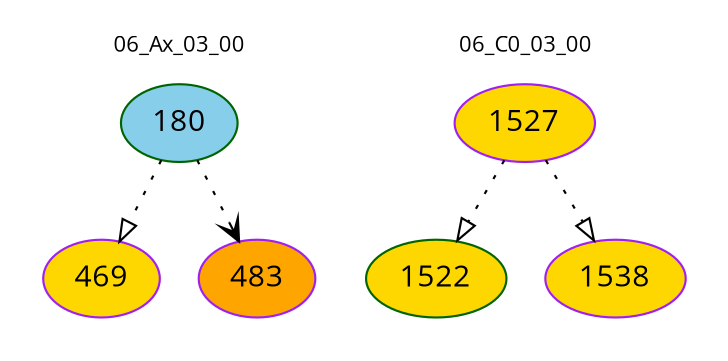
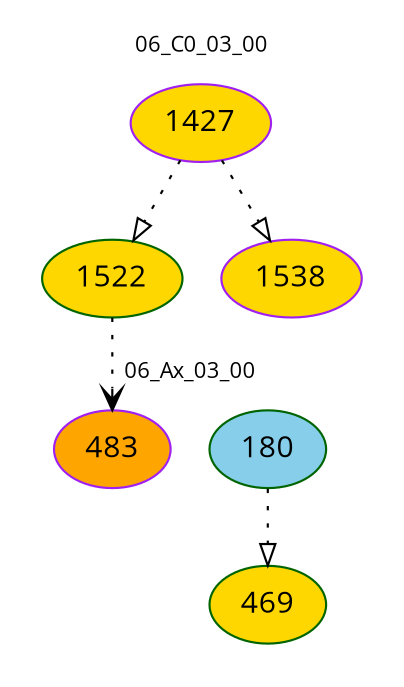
node "1527": label "1527" -> "1427"
edge "180" -> "483": now "1522" -> "483"
node "469": color purple -> darkgreen
